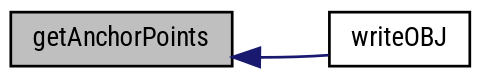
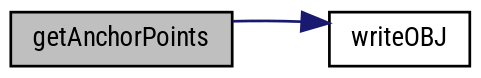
edge "writeOBJ" -> "getAnchorPoints": reversed
